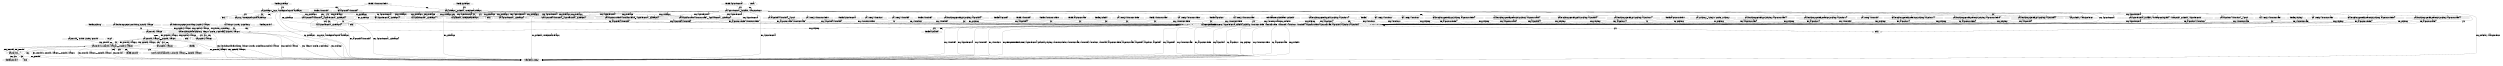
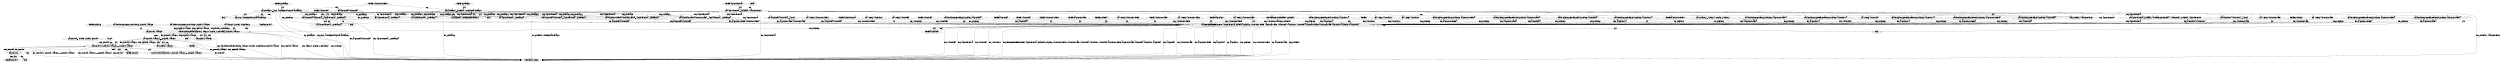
edge "(Identifier,j)" -> "(Call,ps_mv_buf++)": label "CFG: " -> "POCS: "
edge "(Call,ps_mv_buf++)" -> "(MethodReturn,WORD62)": now "(Identifier,j)" -> "(MethodReturn,WORD62)"
